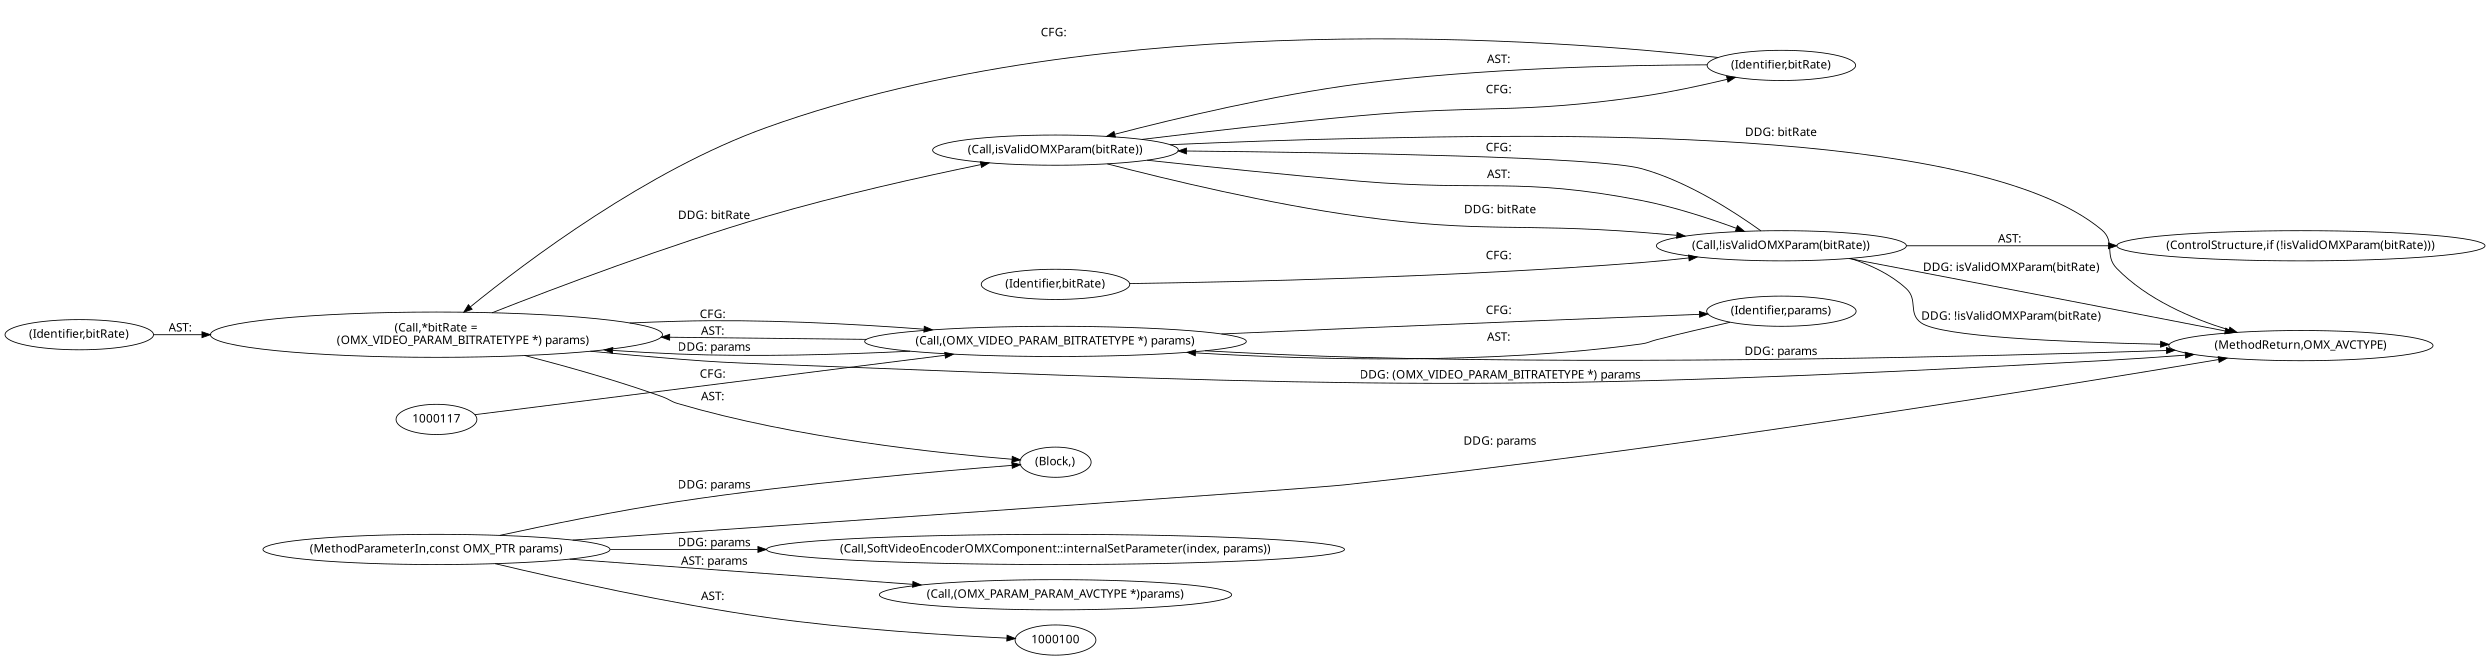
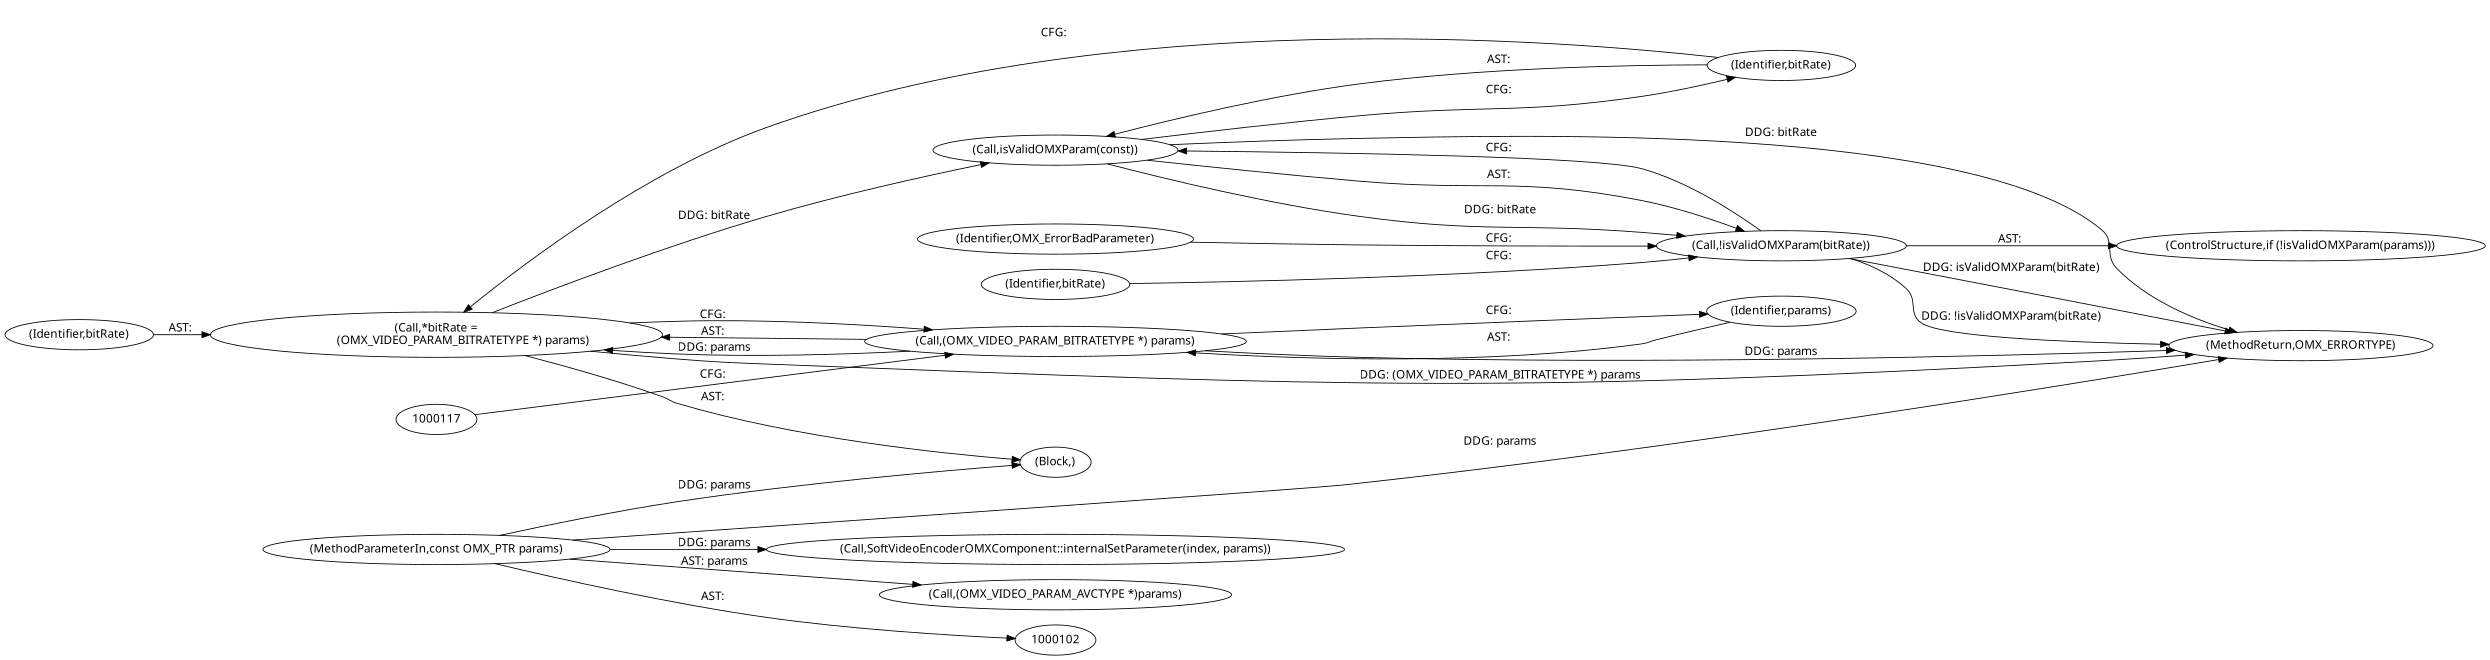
node "(Call,isValidOMXParam(bitRate))": label "(Call,isValidOMXParam(bitRate))" -> "(Call,isValidOMXParam(const))"
node "(Identifier,OMX_ErrorBadParameter)": added
node "(ControlStructure,if (!isValidOMXParam(bitRate)))": label "(ControlStructure,if (!isValidOMXParam(bitRate)))" -> "(ControlStructure,if (!isValidOMXParam(params)))"
node "(MethodReturn,OMX_AVCTYPE)": label "(MethodReturn,OMX_AVCTYPE)" -> "(MethodReturn,OMX_ERRORTYPE)"
node "(Call,(OMX_PARAM_PARAM_AVCTYPE *)params)": label "(Call,(OMX_PARAM_PARAM_AVCTYPE *)params)" -> "(Call,(OMX_VIDEO_PARAM_AVCTYPE *)params)"
node "1000100": label "1000100" -> "1000102"
